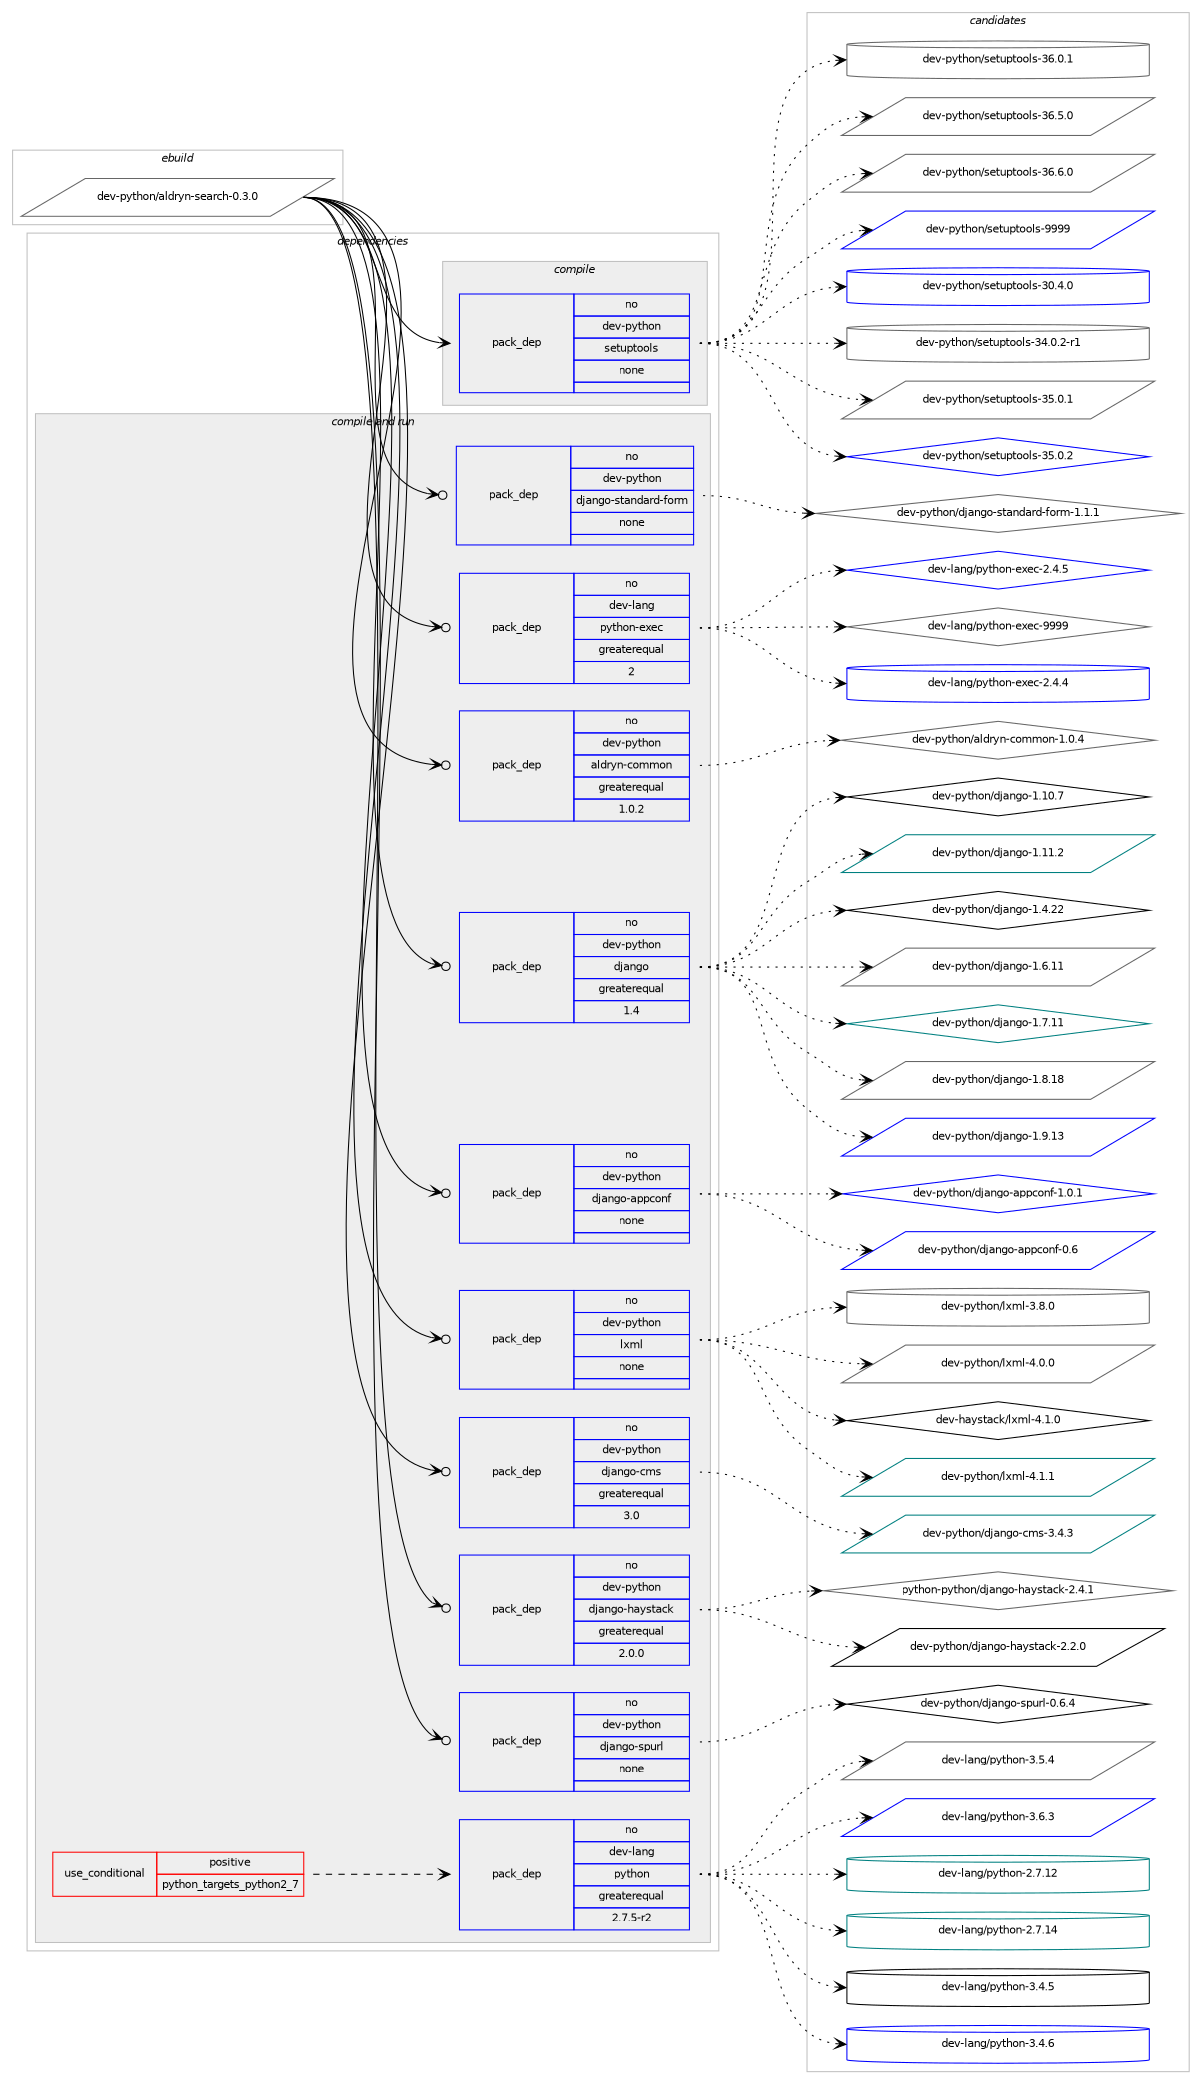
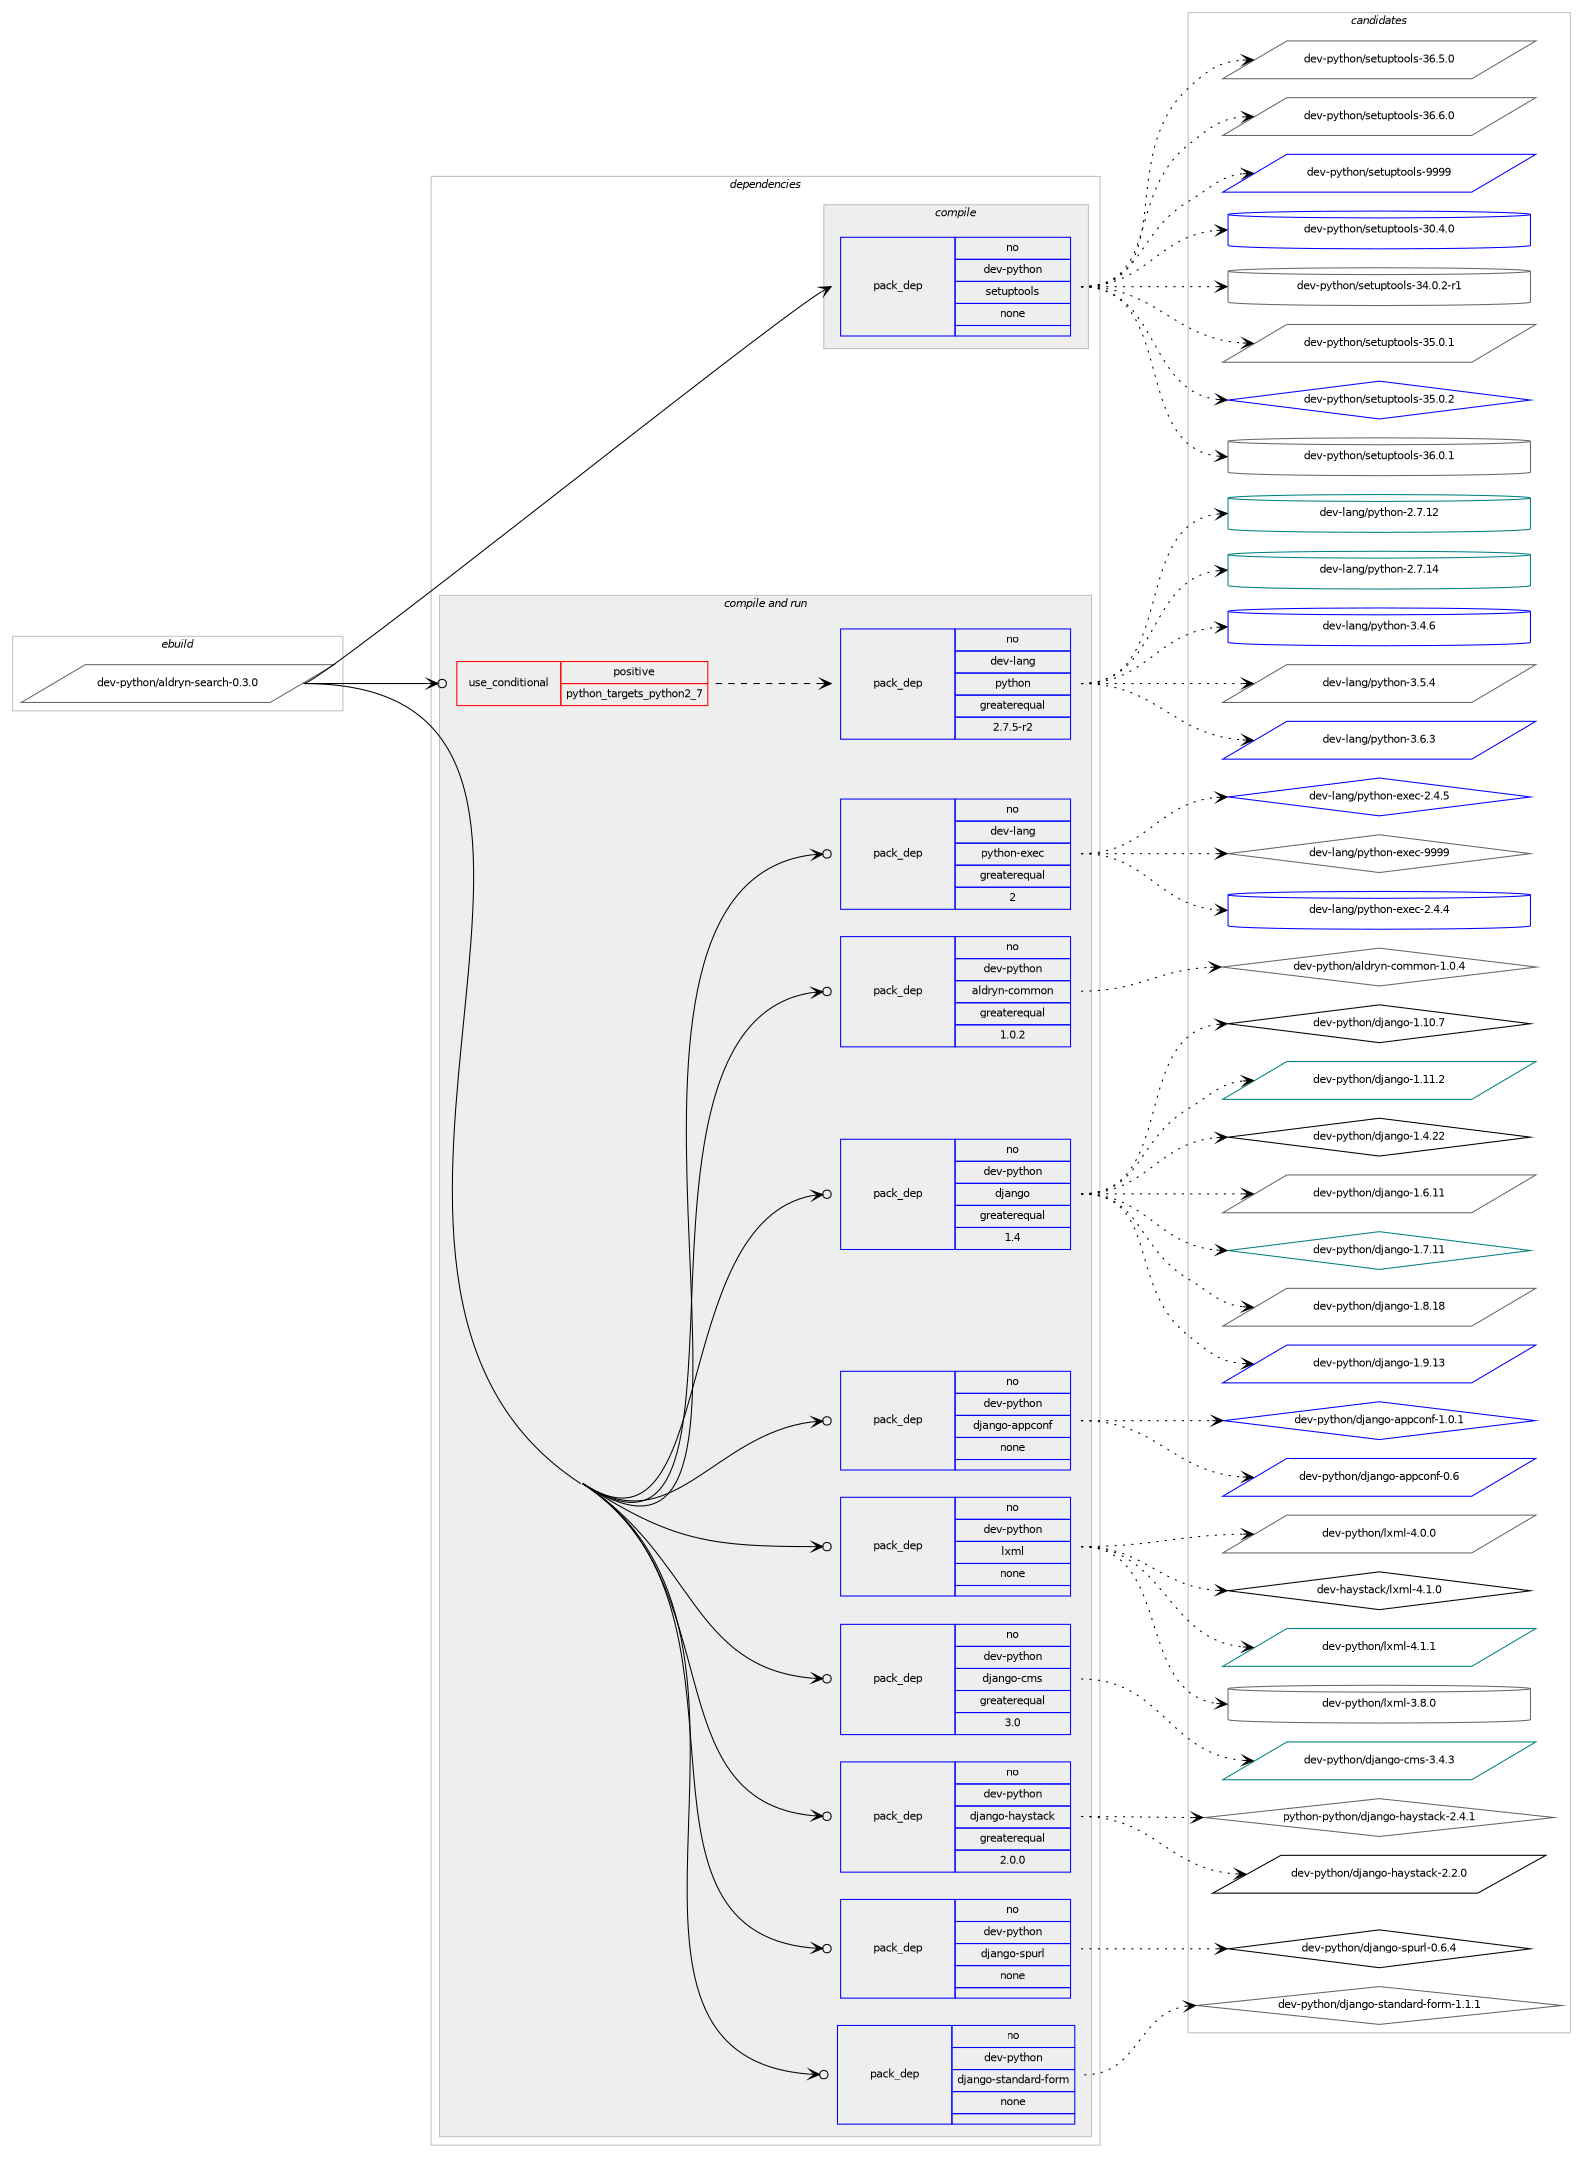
edge "dev-python/aldryn-search-0.3.0" -> "use_conditional": added
node "dev-lang/python-3.4.5": removed
